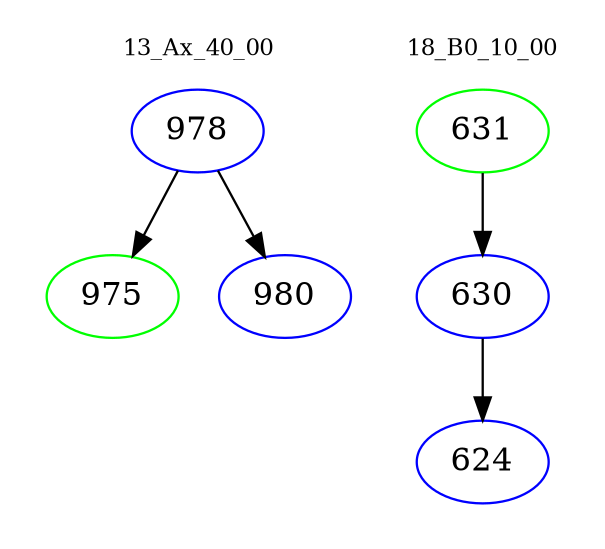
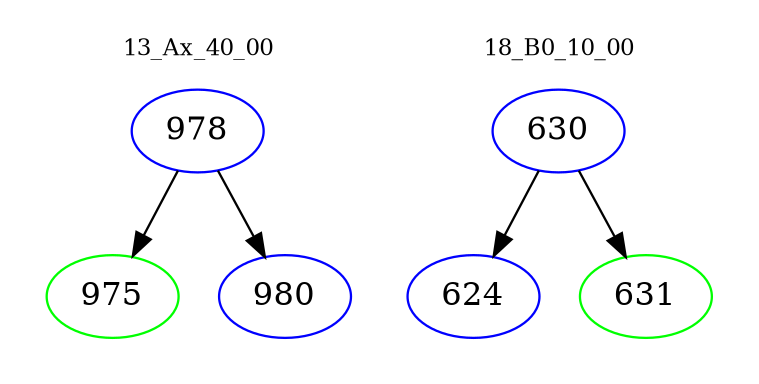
edge "631" -> "630": reversed
